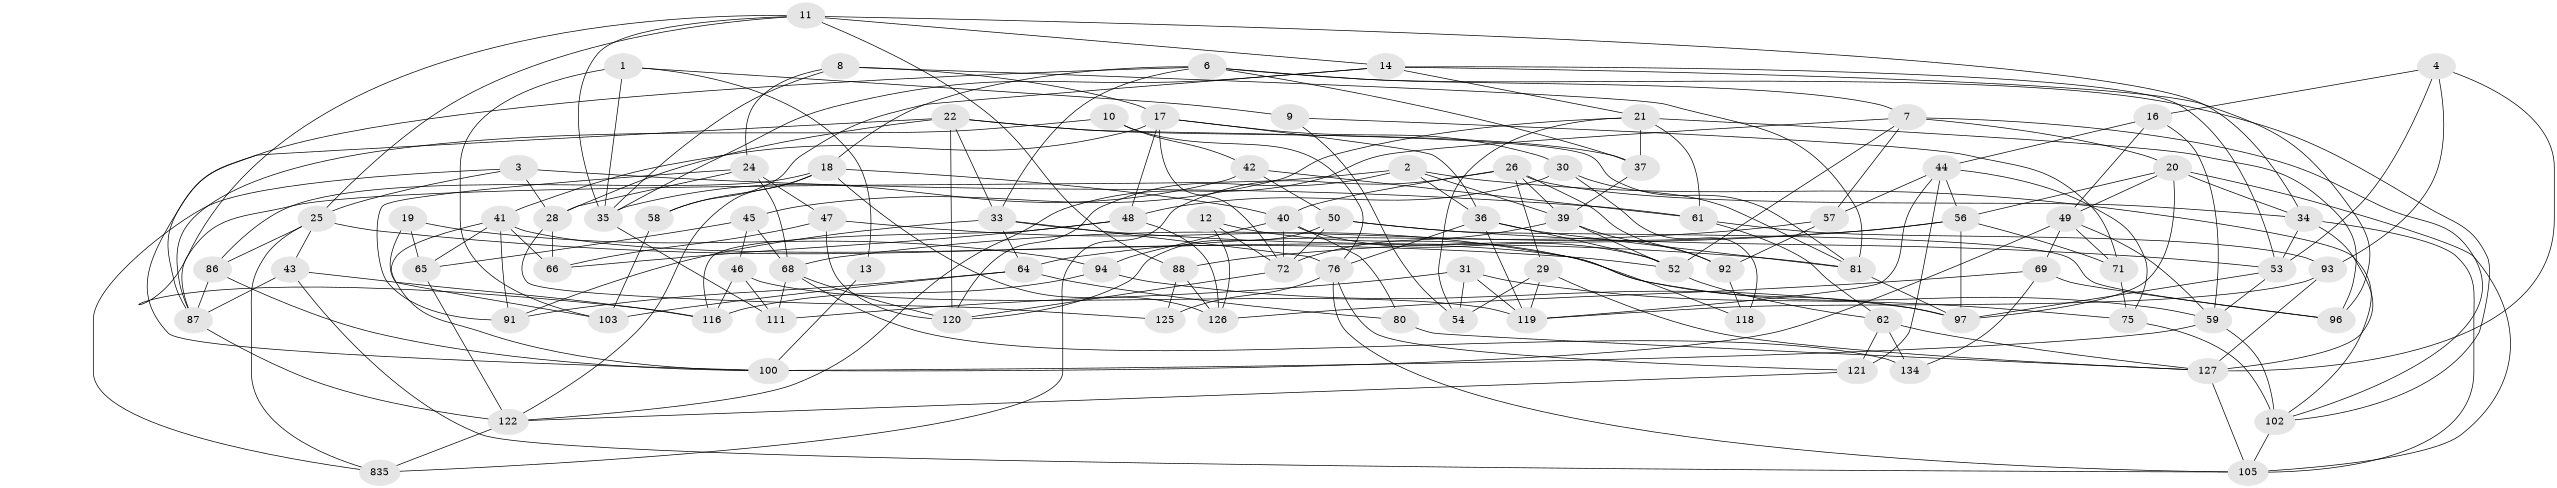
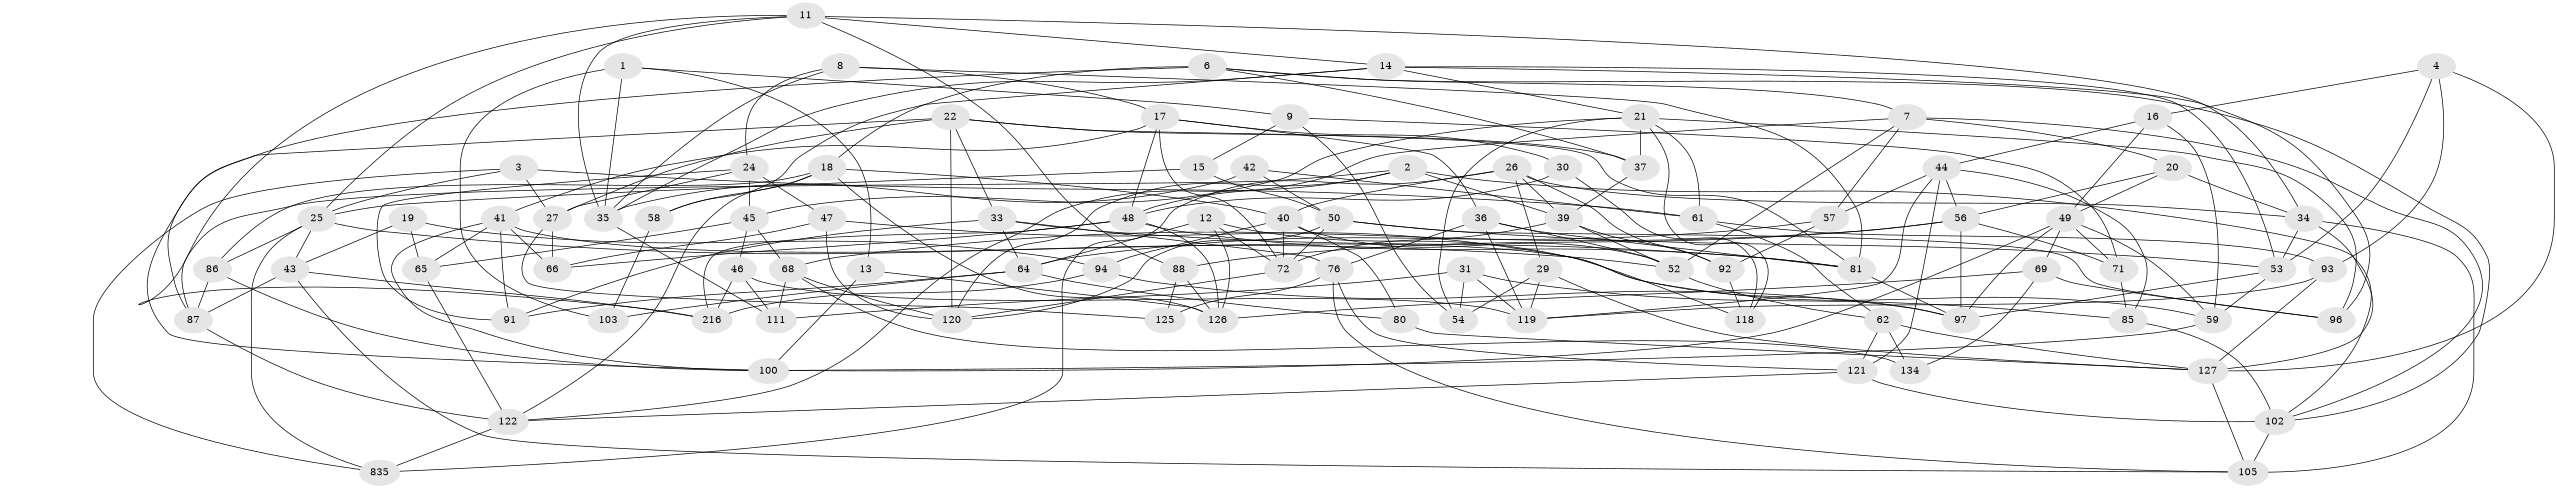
edge "6" -- "33": removed
node "10": removed
node "15": added
edge "2" -- "36": now "2" -- "48"
edge "30" -- "81": now "48" -- "81"
edge "24" -- "68": now "24" -- "45"
node "28": label "28" -> "27"
edge "21" -- "118": added
edge "12" -- "64": added
edge "20" -- "97": now "49" -- "97"
edge "13" -- "126": added
edge "19" -- "103": now "19" -- "43"
edge "20" -- "105": removed
node "116": label "116" -> "216"
node "75": label "75" -> "85"
edge "59" -- "102": now "121" -- "102"
